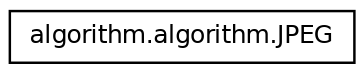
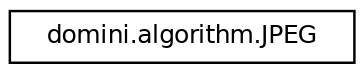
node "algorithm.algorithm.JPEG": label "algorithm.algorithm.JPEG" -> "domini.algorithm.JPEG"
